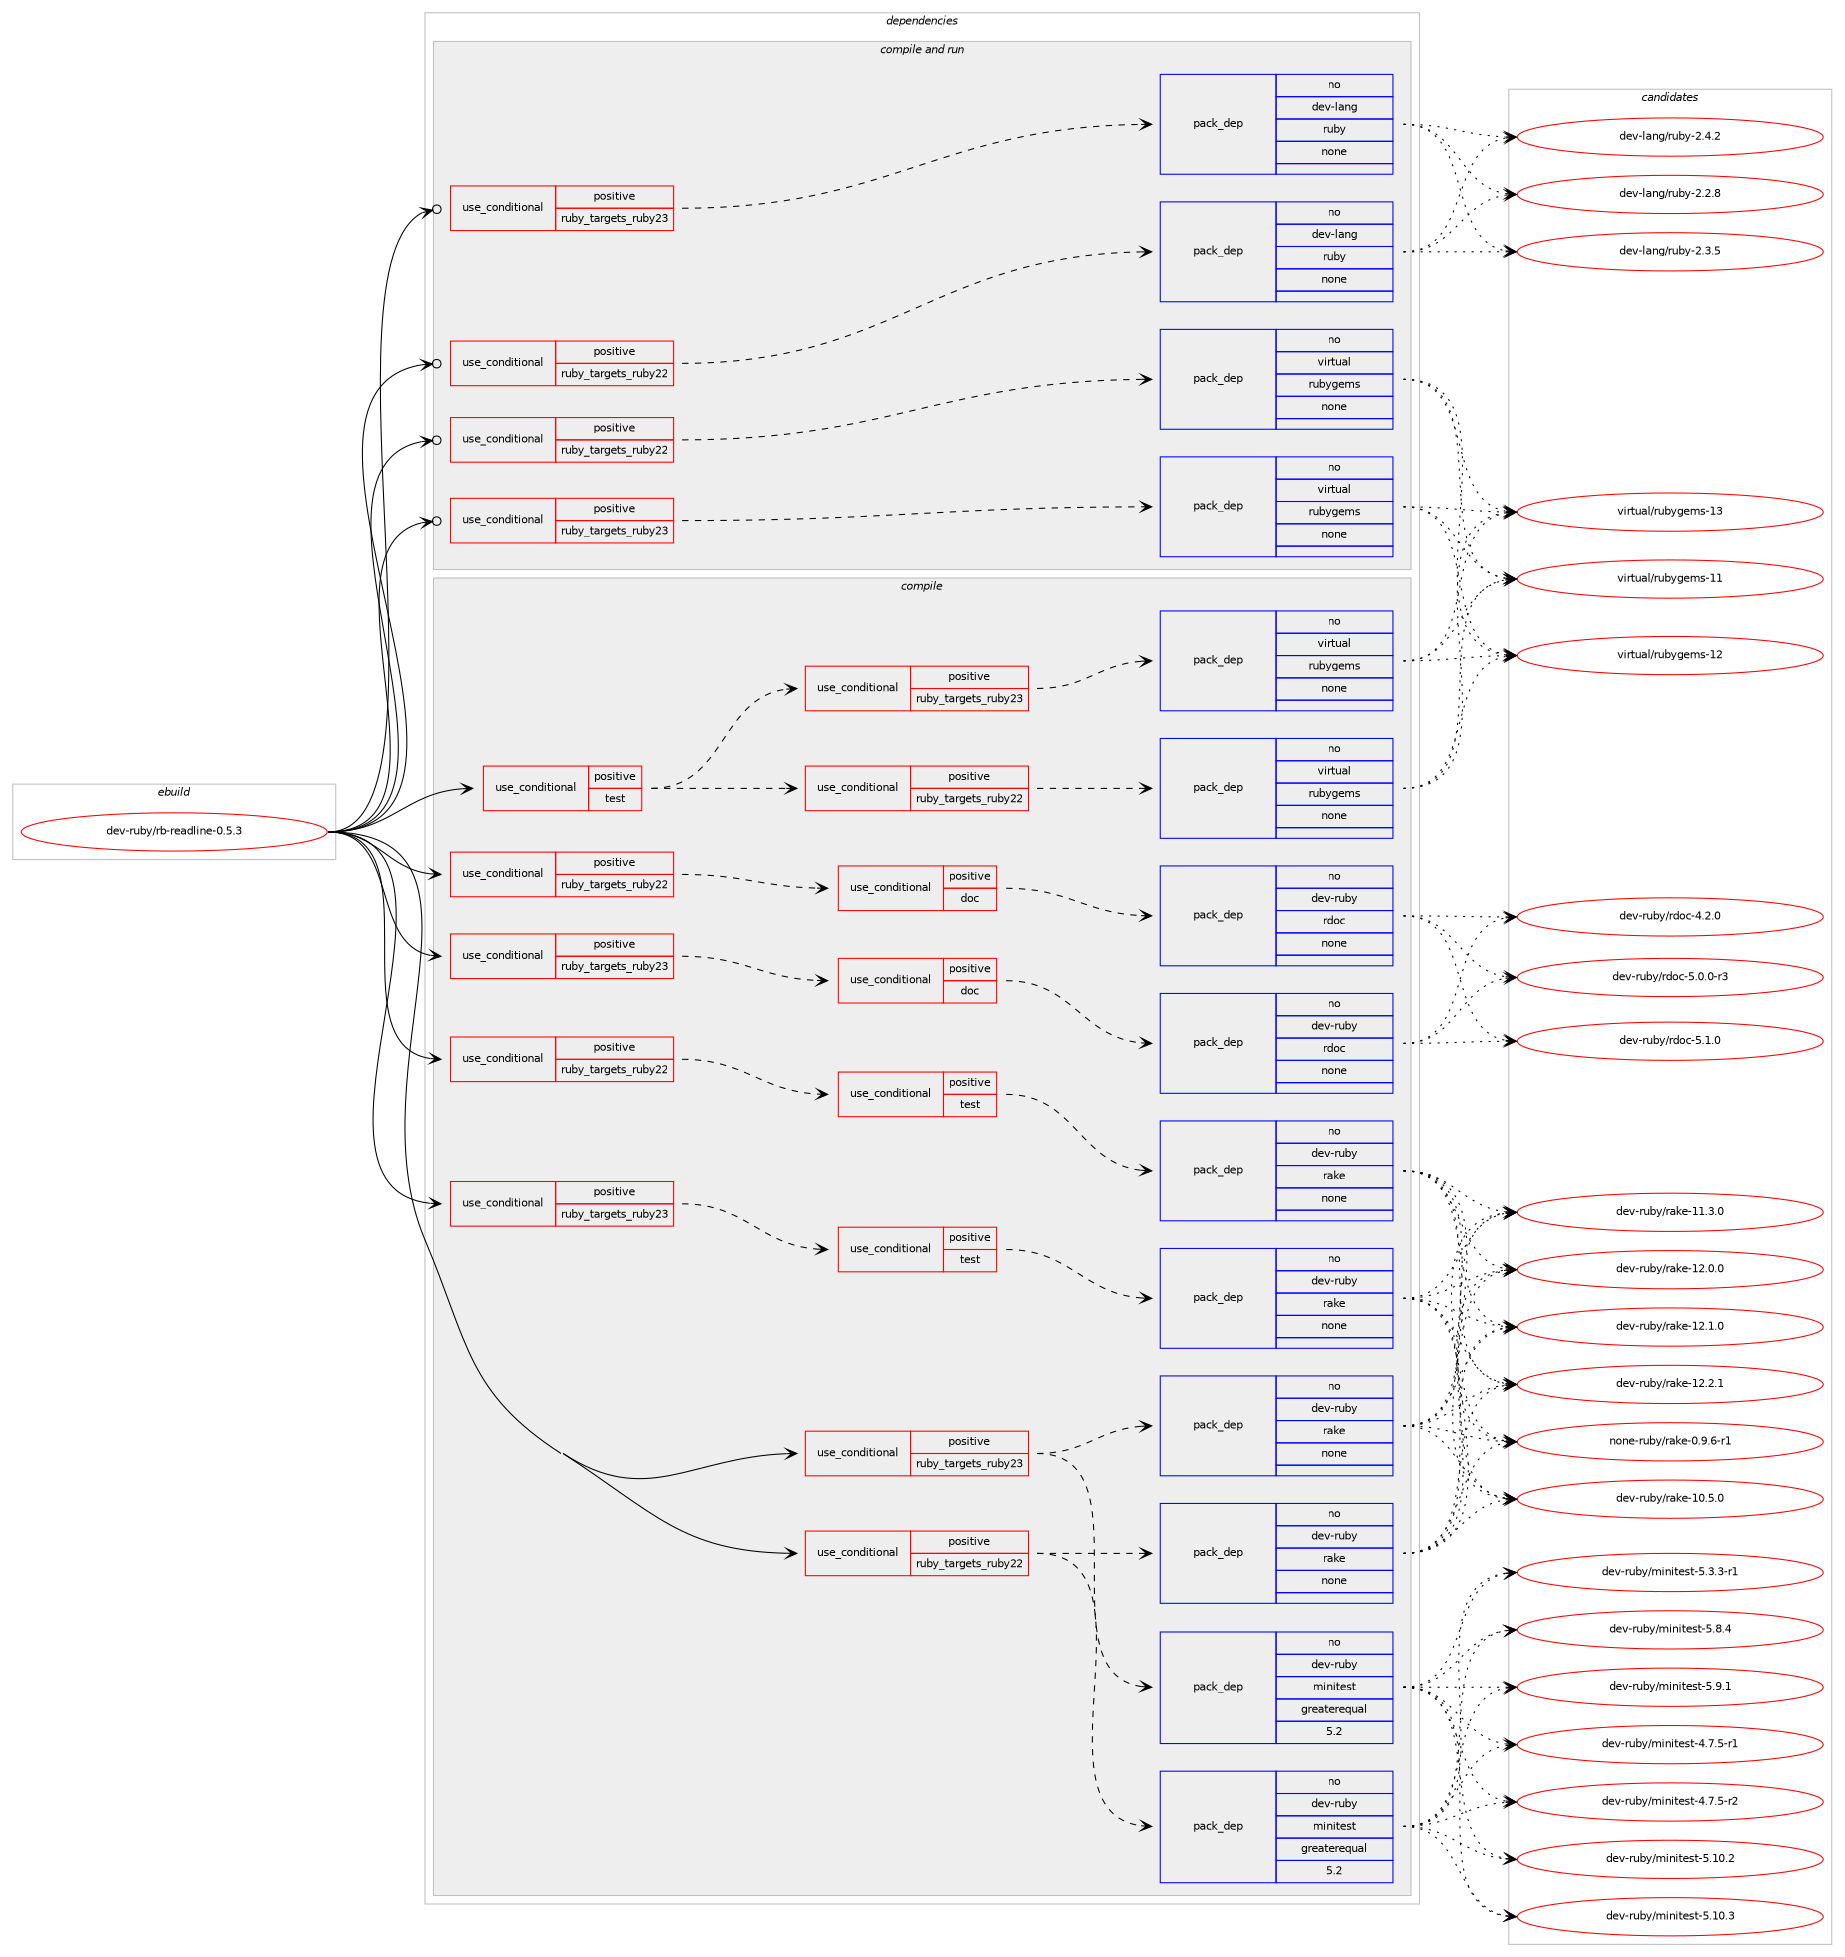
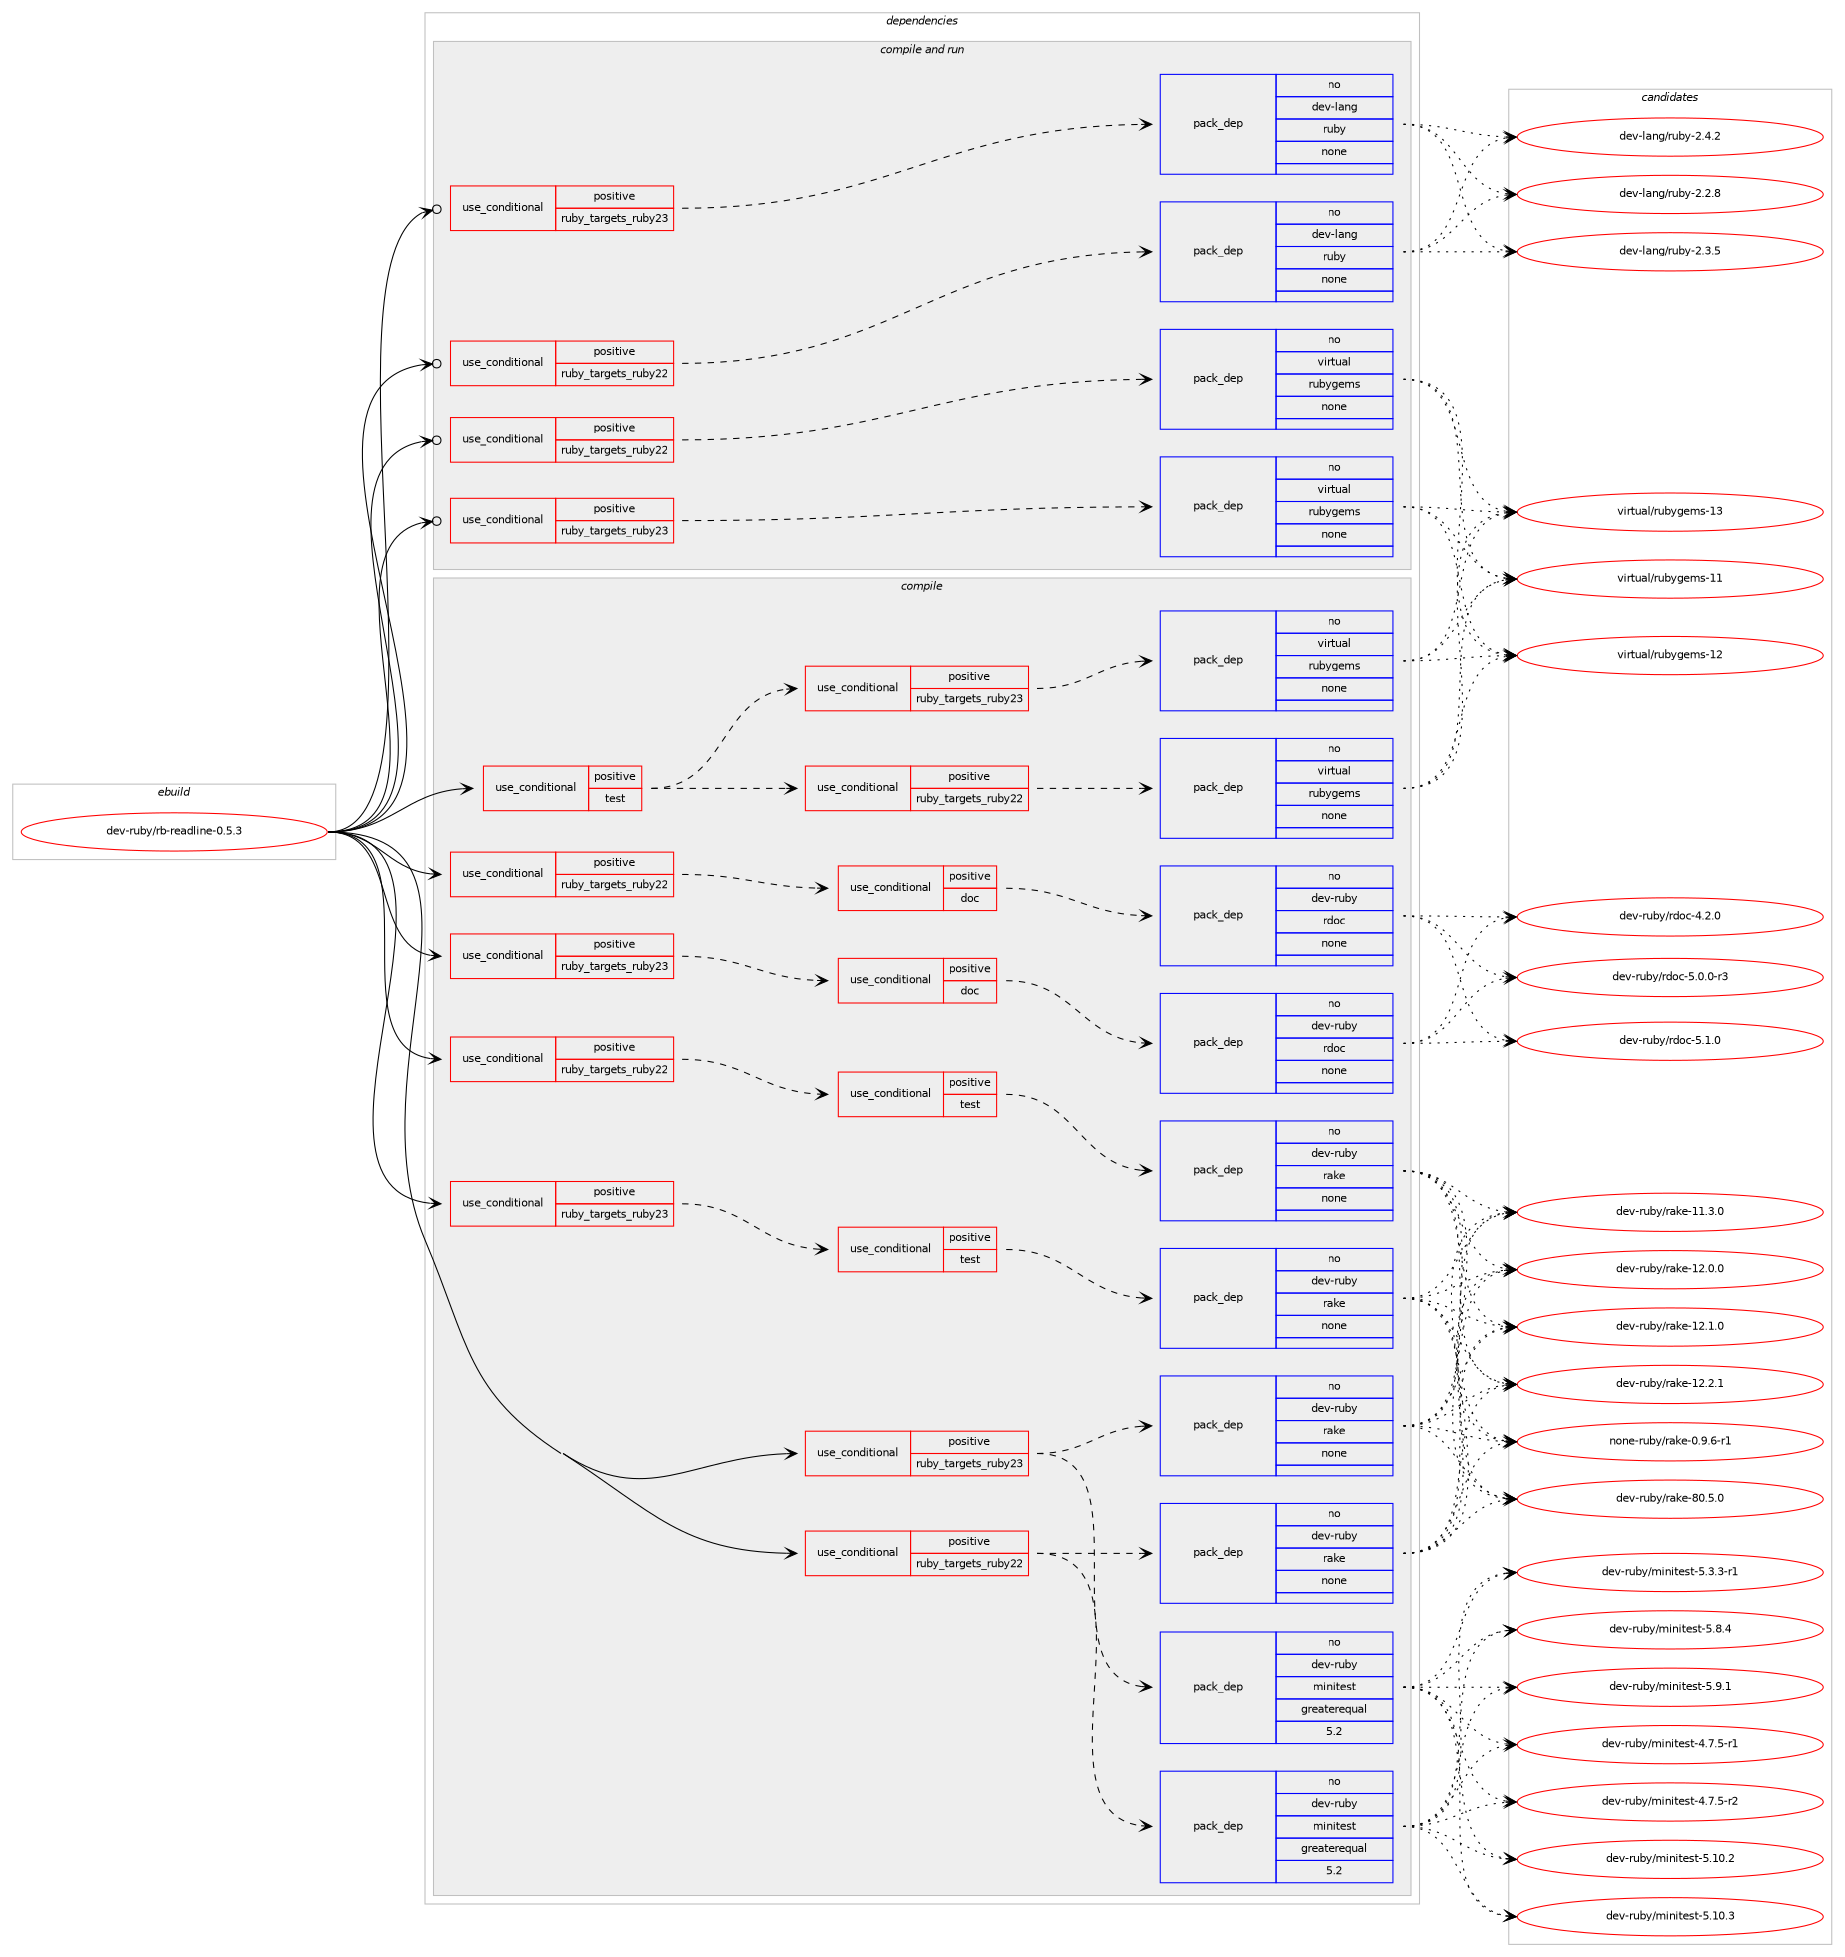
node "dev-ruby/rake-10.5.0": label "dev-ruby/rake-10.5.0" -> "dev-ruby/rake-80.5.0"
